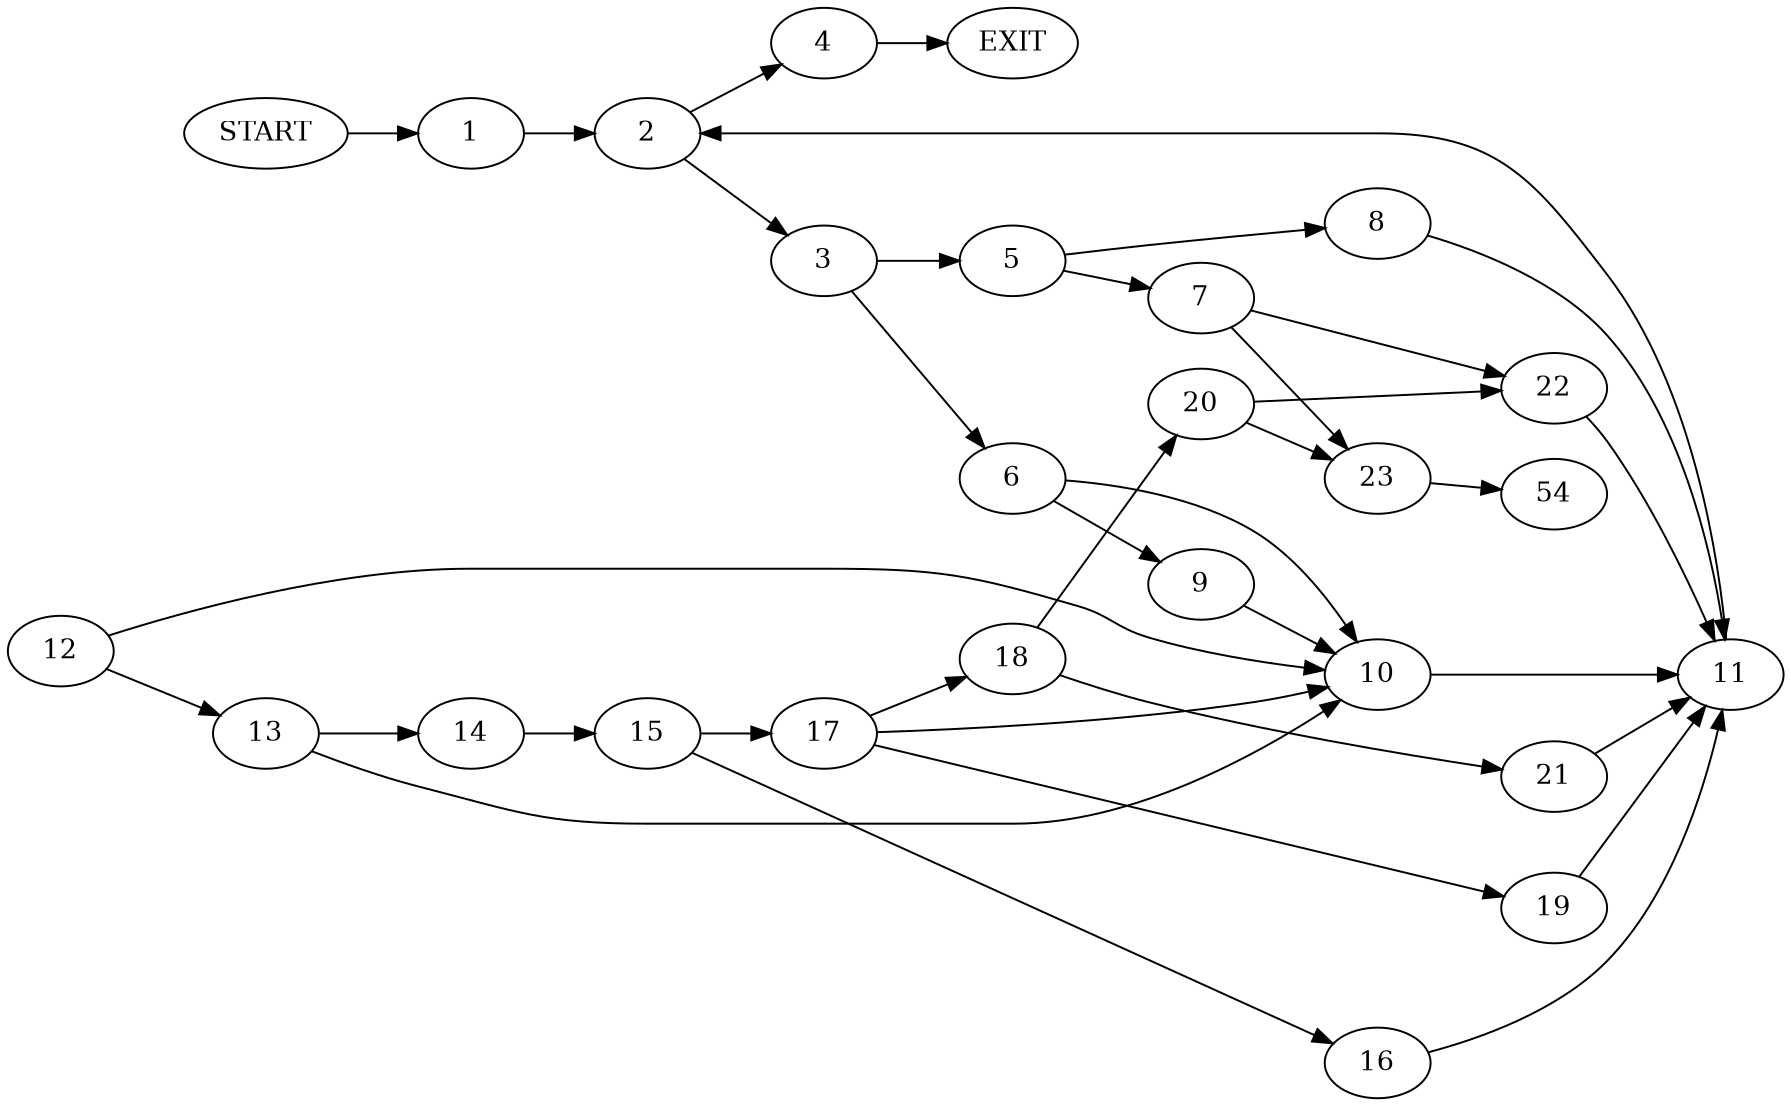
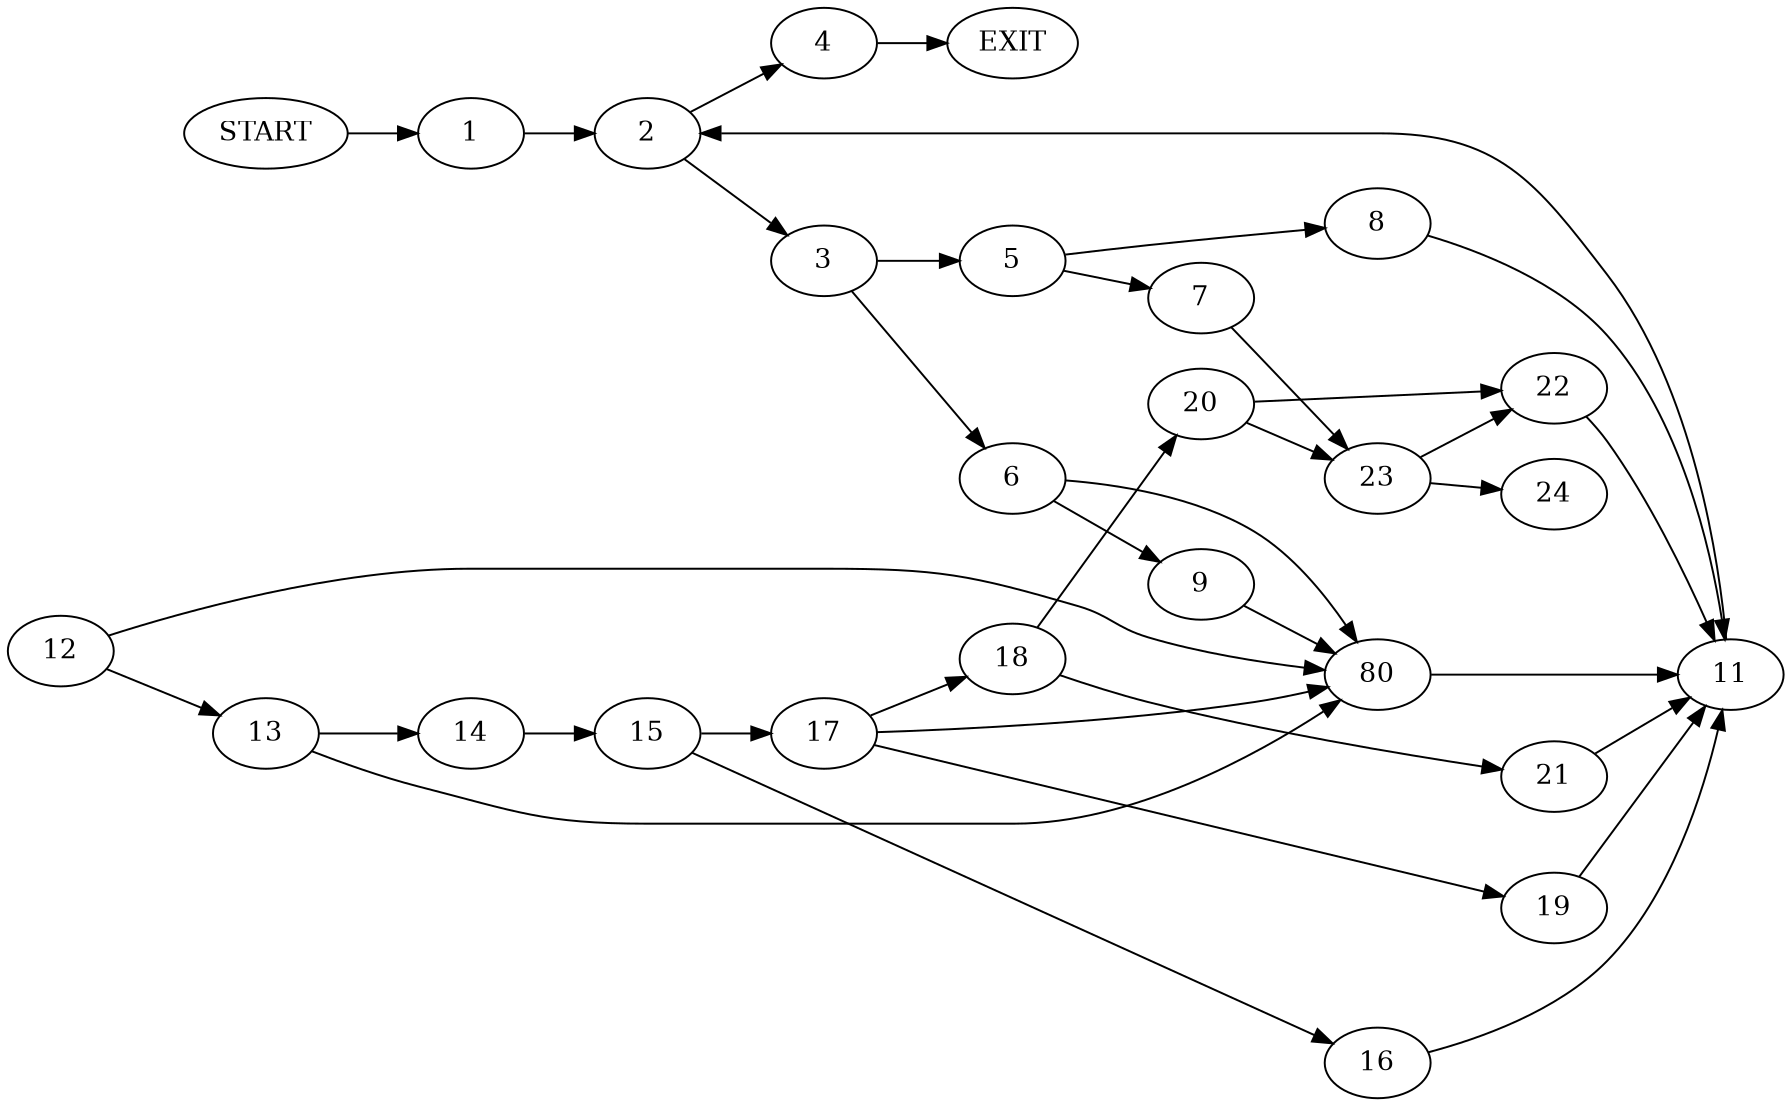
edge "7" -> "22": now "23" -> "22"
node "54": label "54" -> "24"
node "10": label "10" -> "80"
